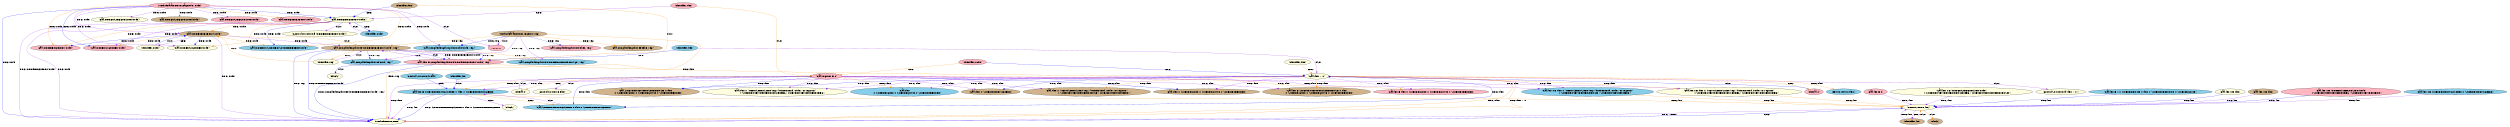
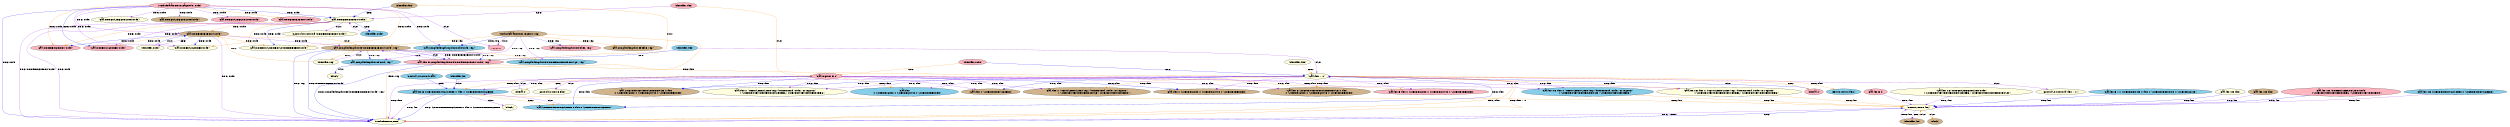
node "(Call,NODE_IS_STOP_BT_SIMPLE_REPEAT(node))": fillcolor skyblue -> lightyellow
